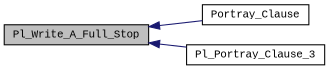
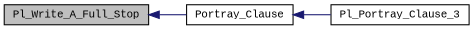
edge "Pl_Portray_Clause_3" -> "Pl_Write_A_Full_Stop": now "Pl_Portray_Clause_3" -> "Portray_Clause"
